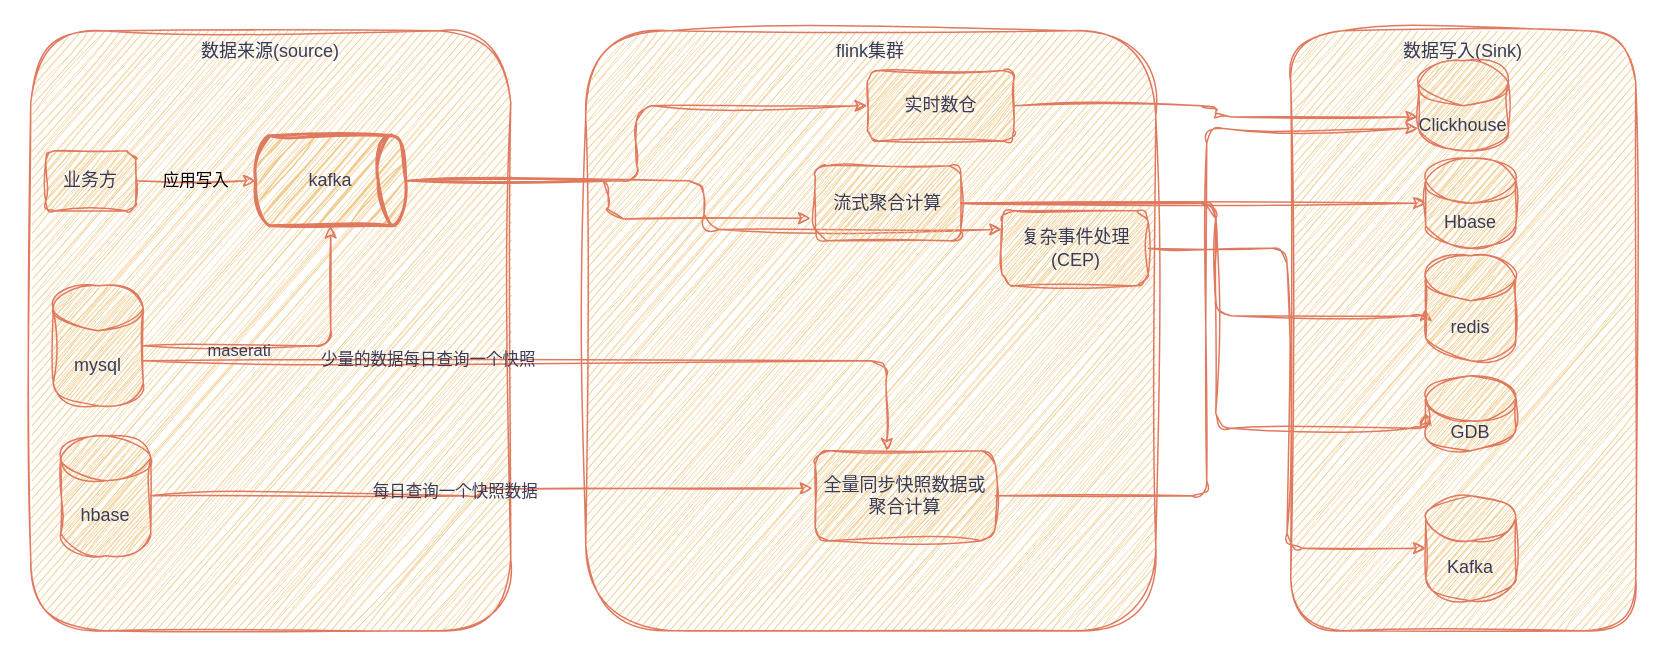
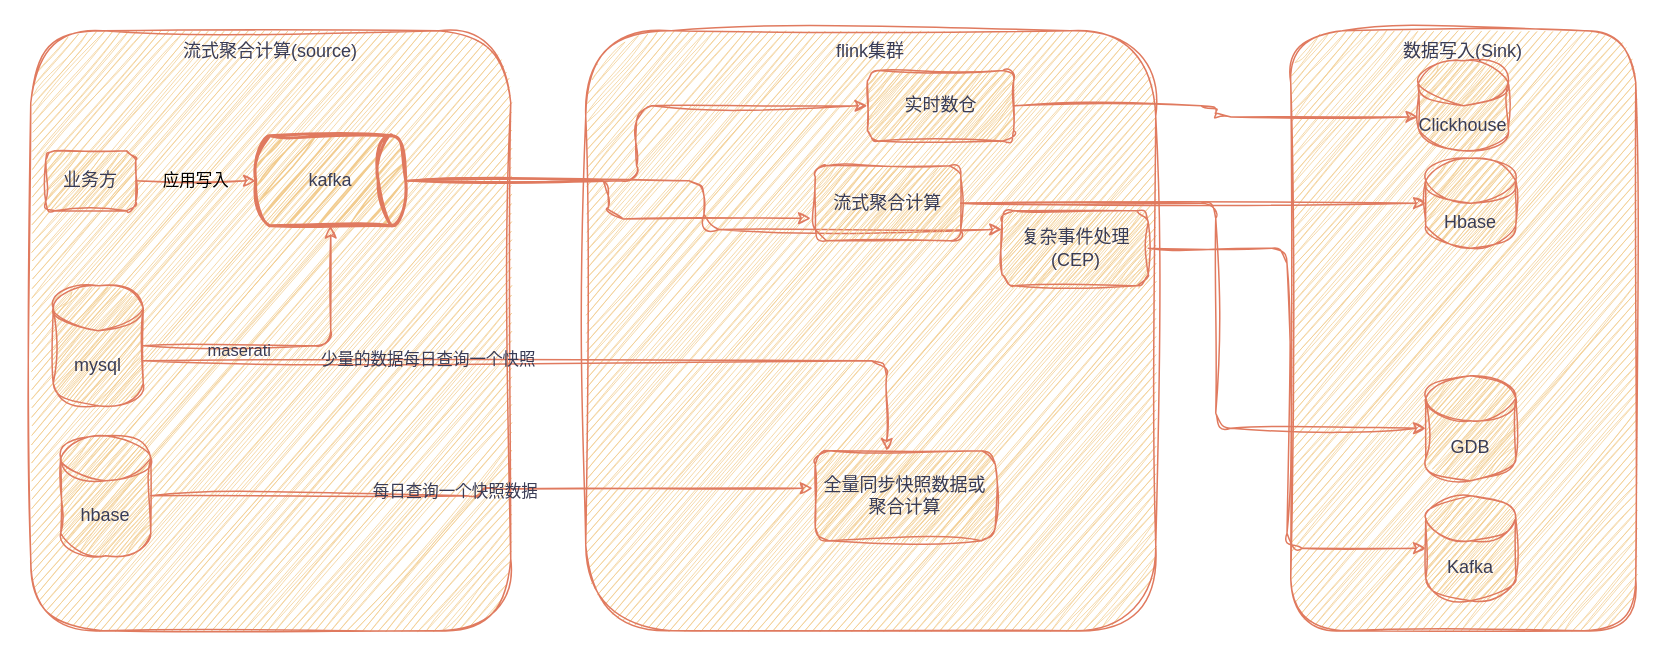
node "数据来源(source)": label "数据来源(source)" -> "流式聚合计算(source)"
edge "全量同步快照数据或聚合计算" -> "Clickhouse": removed
node "redis": removed
edge "流式聚合计算" -> "redis": removed
node "GDB": size 90x75 -> 90x105
